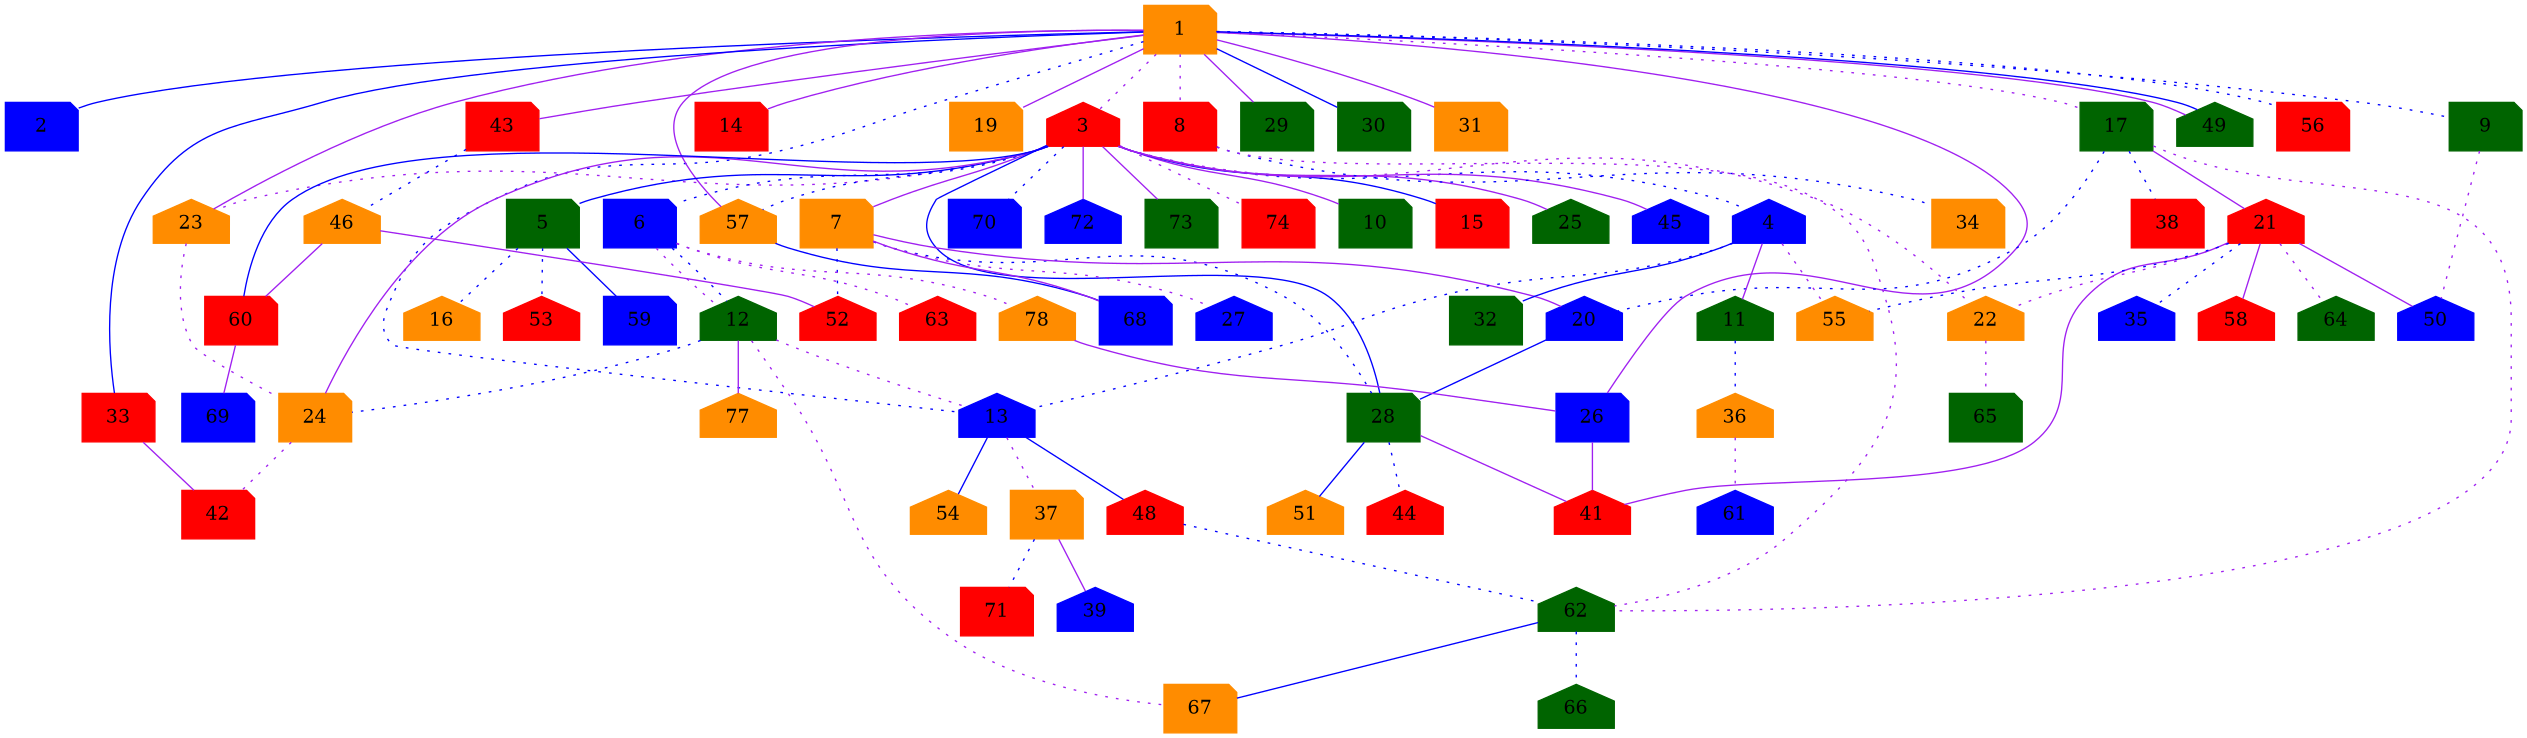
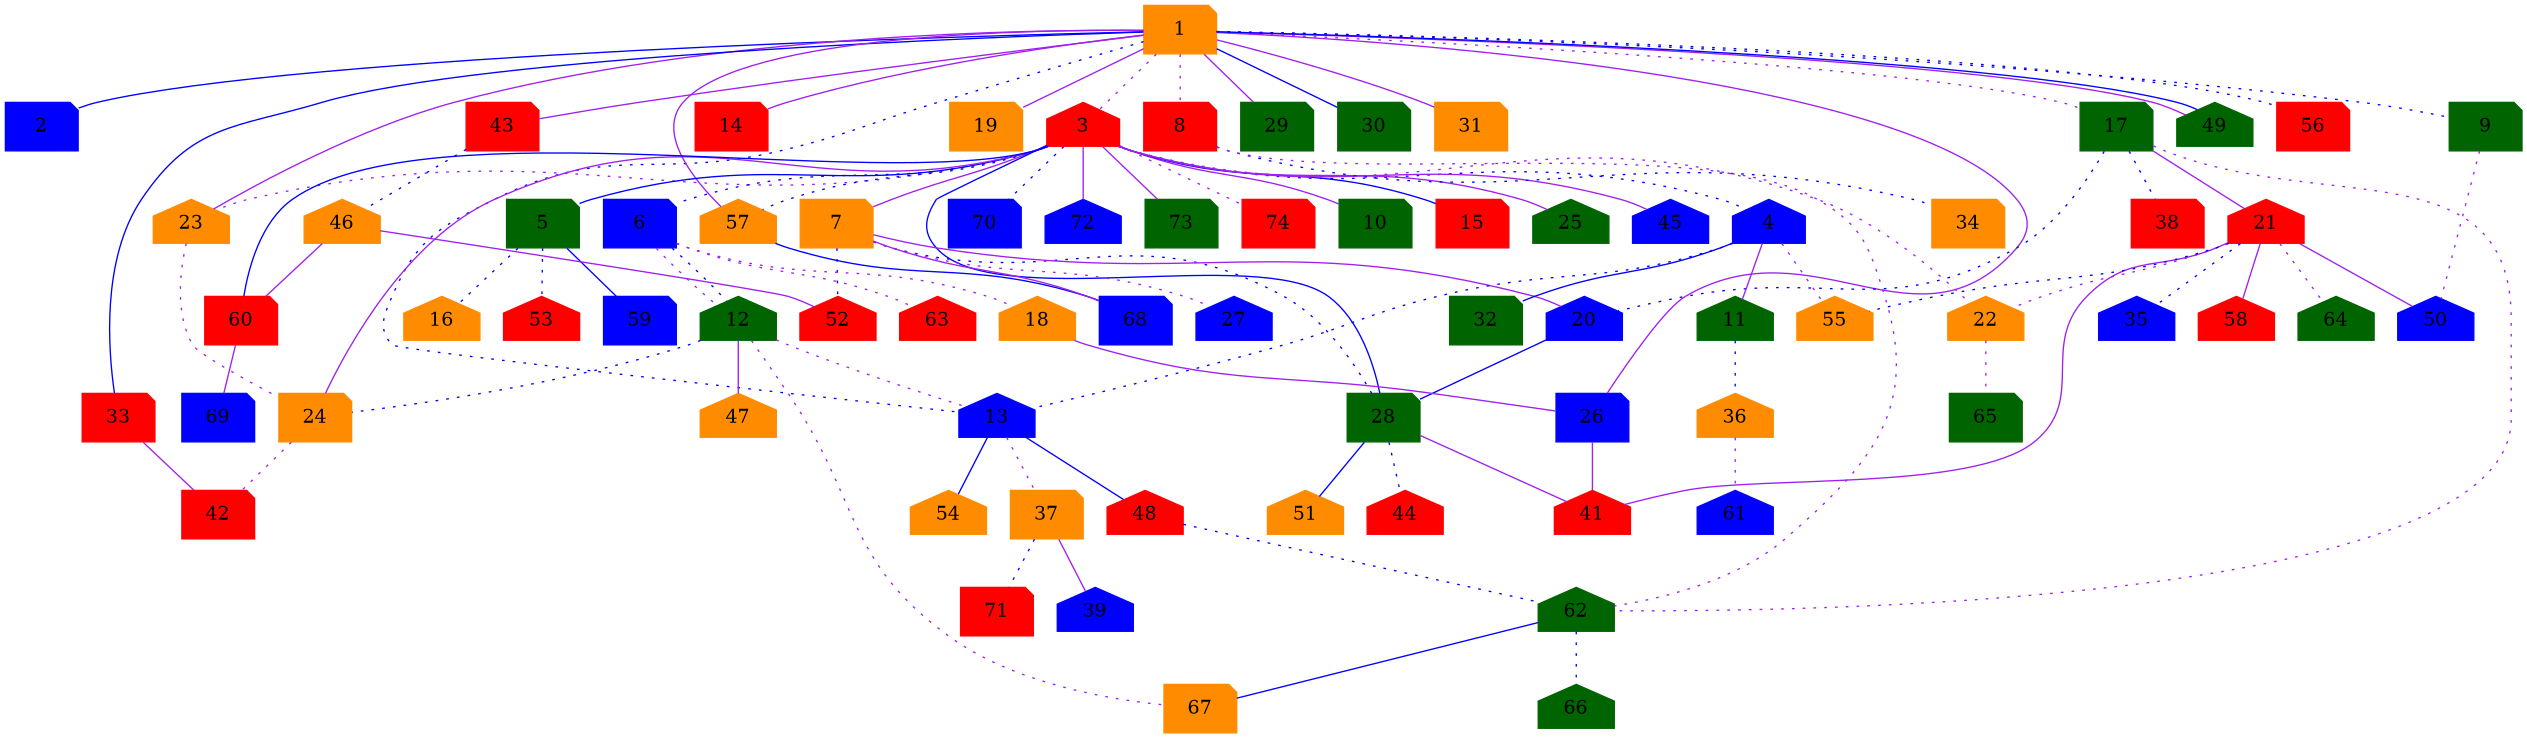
node "78": label "78" -> "18"
node "77": label "77" -> "47"
